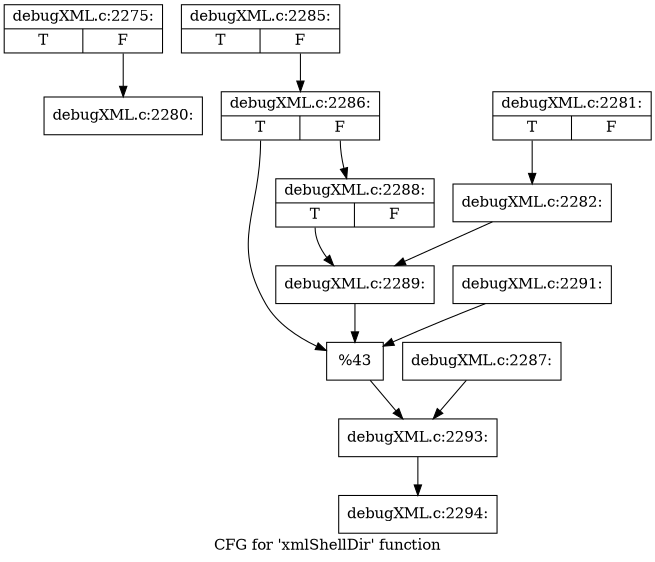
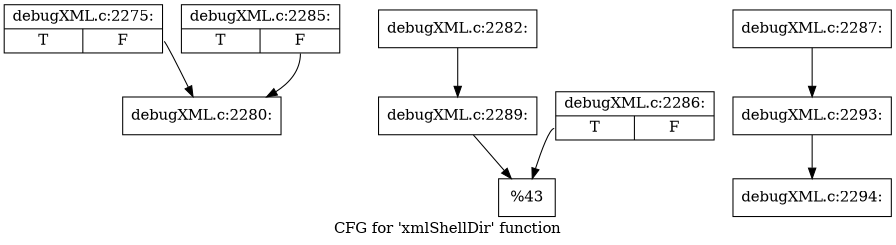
edge "debugXML.c:2285:" -> "debugXML.c:2286:": now "debugXML.c:2285:" -> "debugXML.c:2280:"
node "debugXML.c:2281:": removed
node "debugXML.c:2288:": removed
node "debugXML.c:2291:": removed
edge "%43" -> "debugXML.c:2293:": removed
